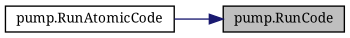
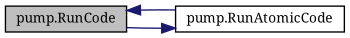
edge "pump.RunCode" -> "pump.RunAtomicCode": added
